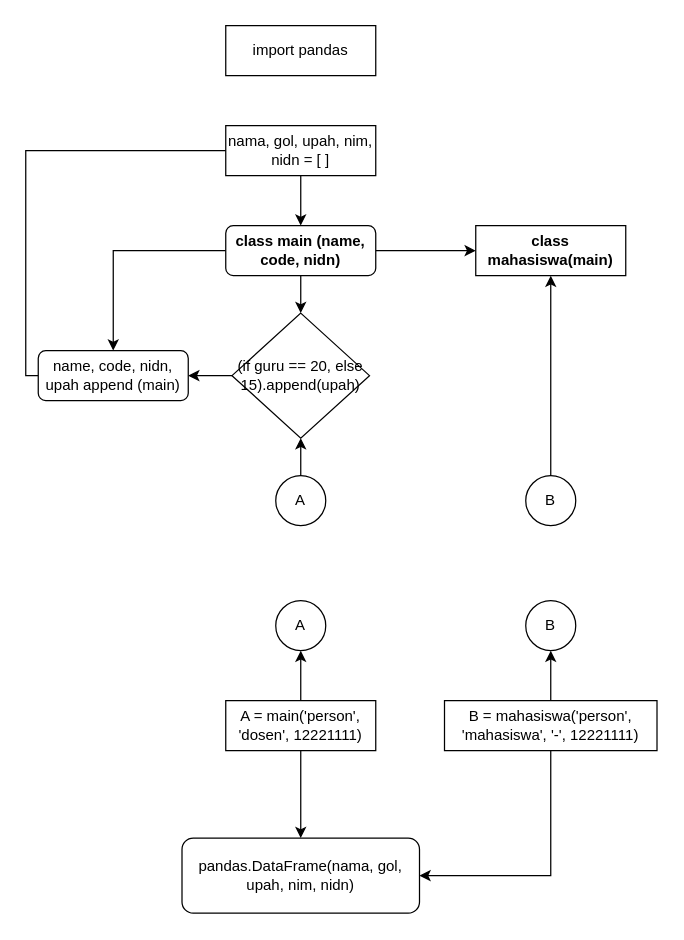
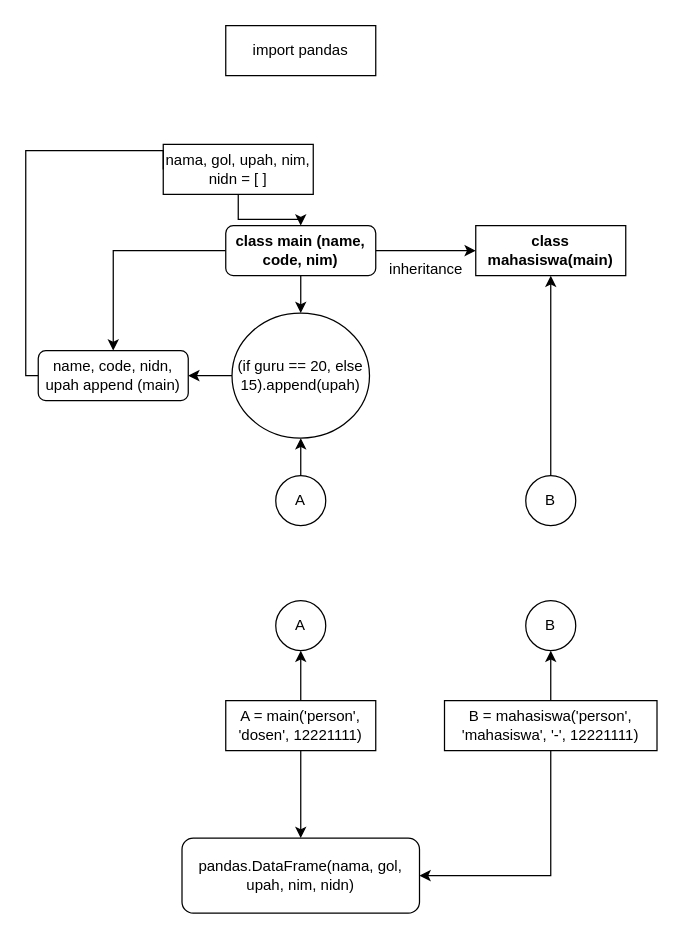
node "nama, gol, upah, nim, nidn = [ ]": moved (301, 151) -> (238, 169)
node "class main (name, code, nidn)": label "class main (name, code, nidn)" -> "class main (name, code, nim)"
node "inheritance": added
node "(if guru == 20, else 15).append(upah)": shape diamond -> ellipse
